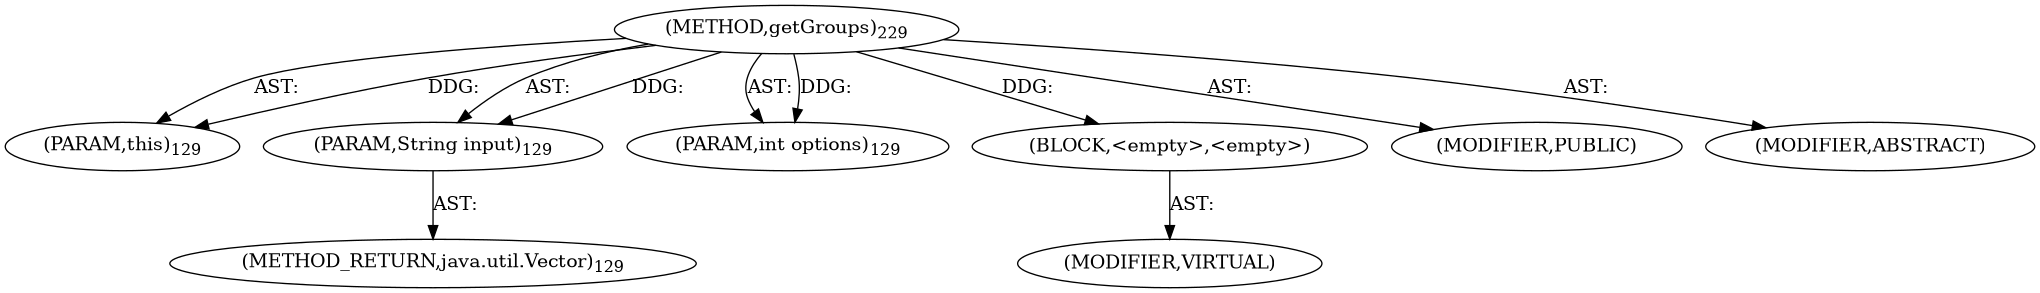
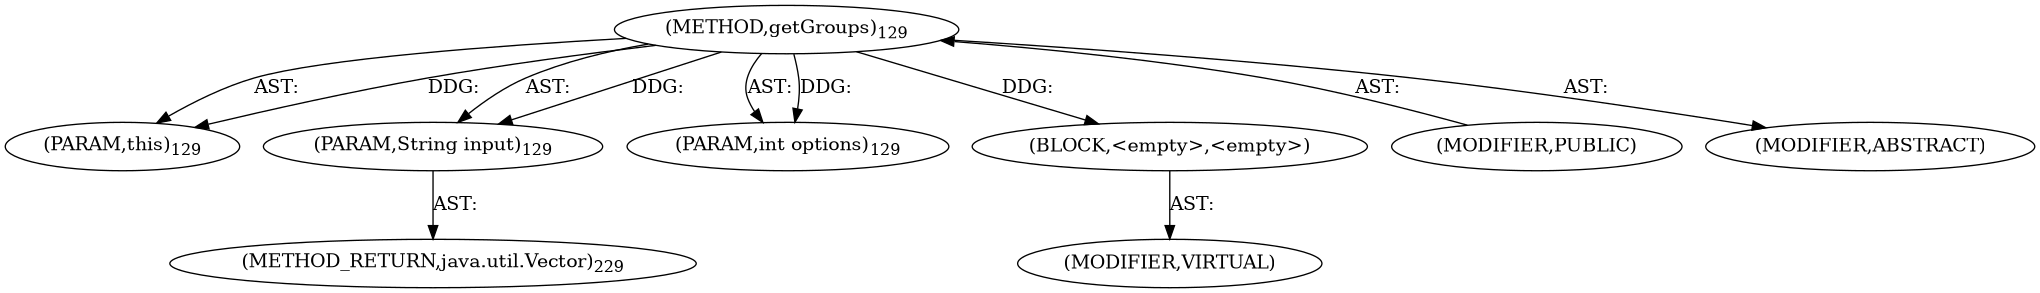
node "(METHOD,getGroups)": text "229" -> "129"
edge "(METHOD,getGroups)" -> "(MODIFIER,PUBLIC)": reversed
node "(METHOD_RETURN,java.util.Vector)": text "129" -> "229"
